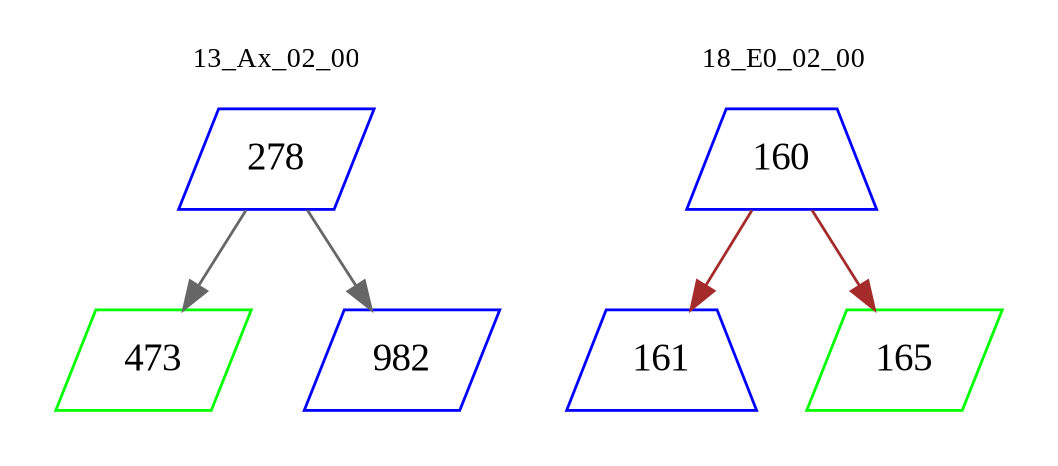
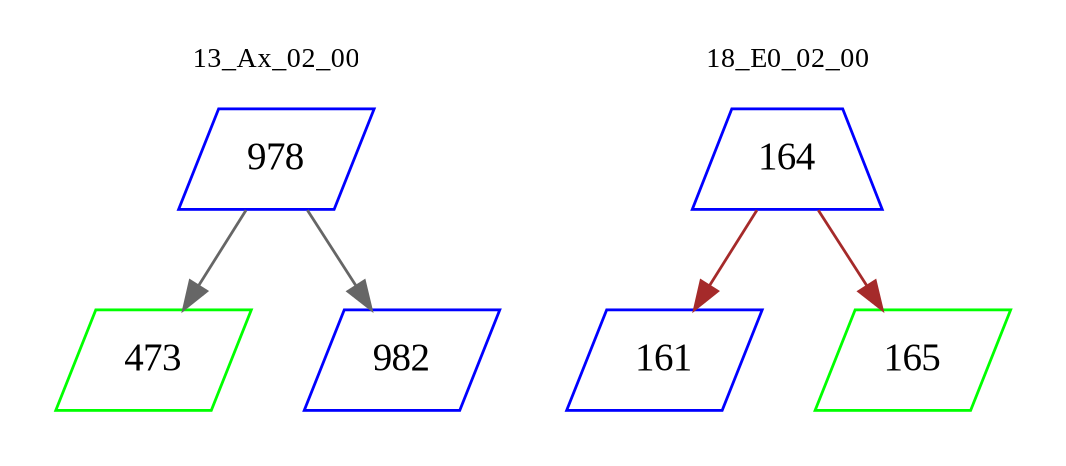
node "278": label "278" -> "978"
node "160": label "160" -> "164"
node "161": shape trapezium -> parallelogram
